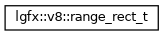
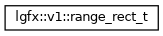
node "lgfx::v8::range_rect_t": label "lgfx::v8::range_rect_t" -> "lgfx::v1::range_rect_t"
